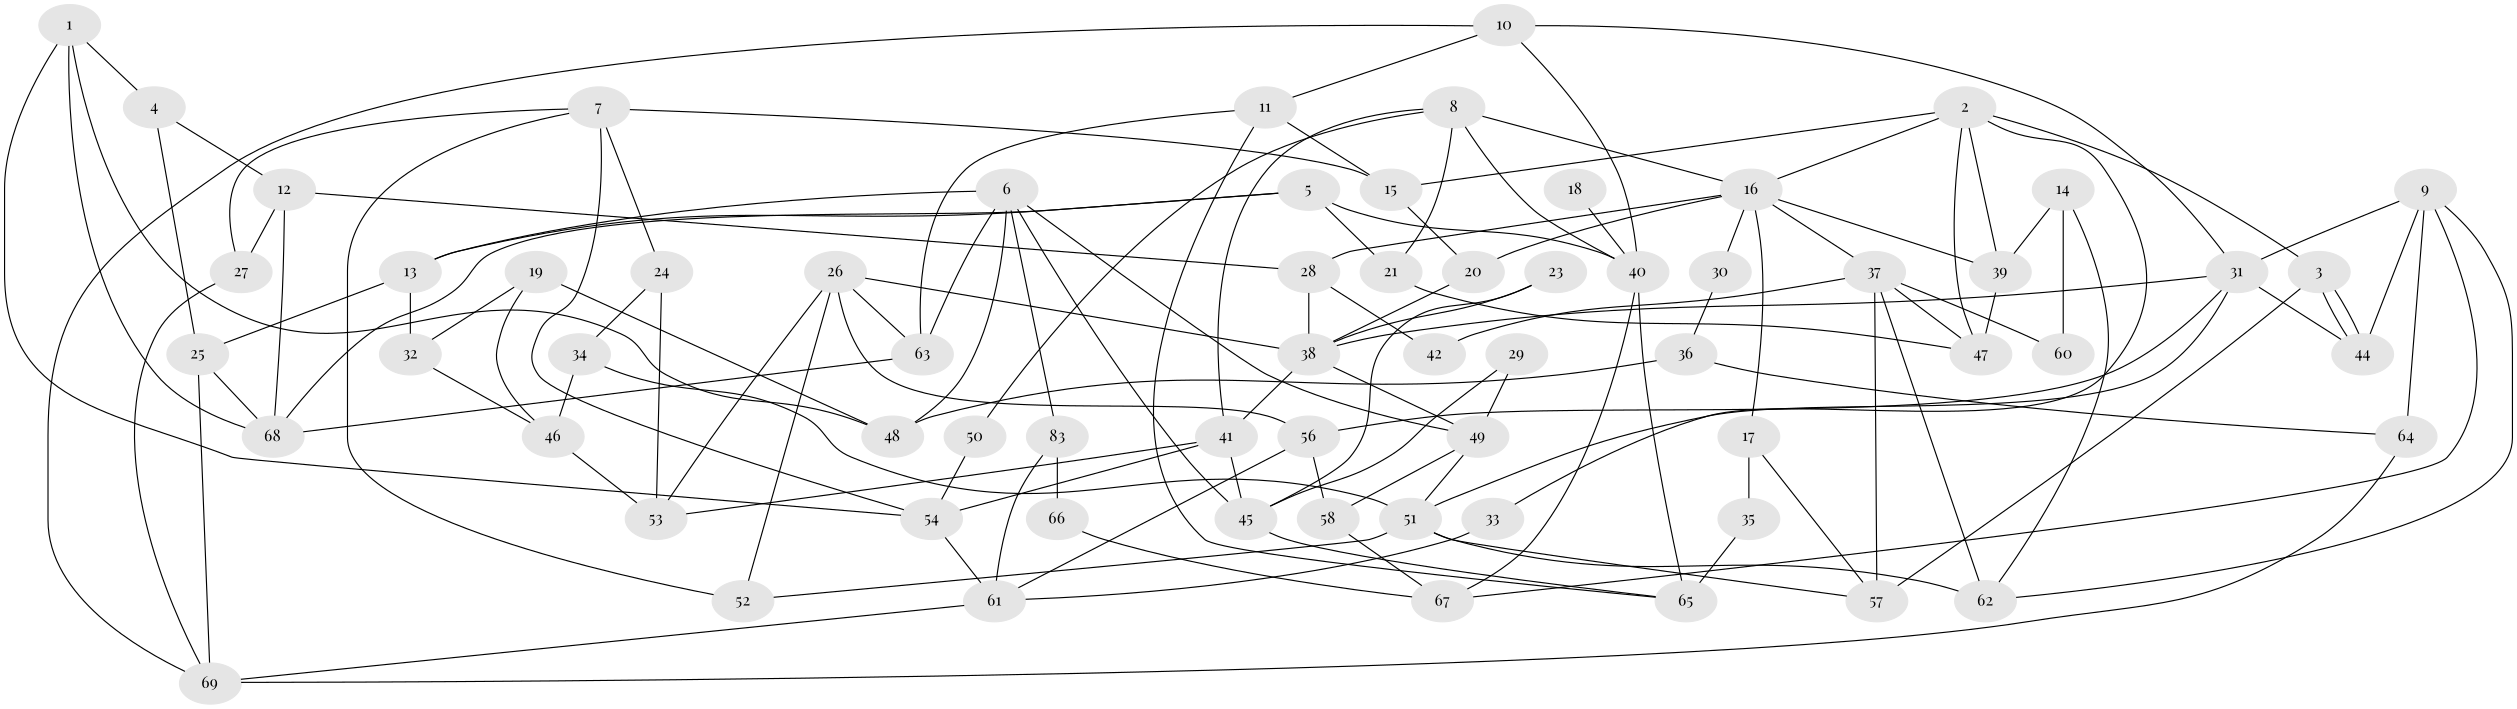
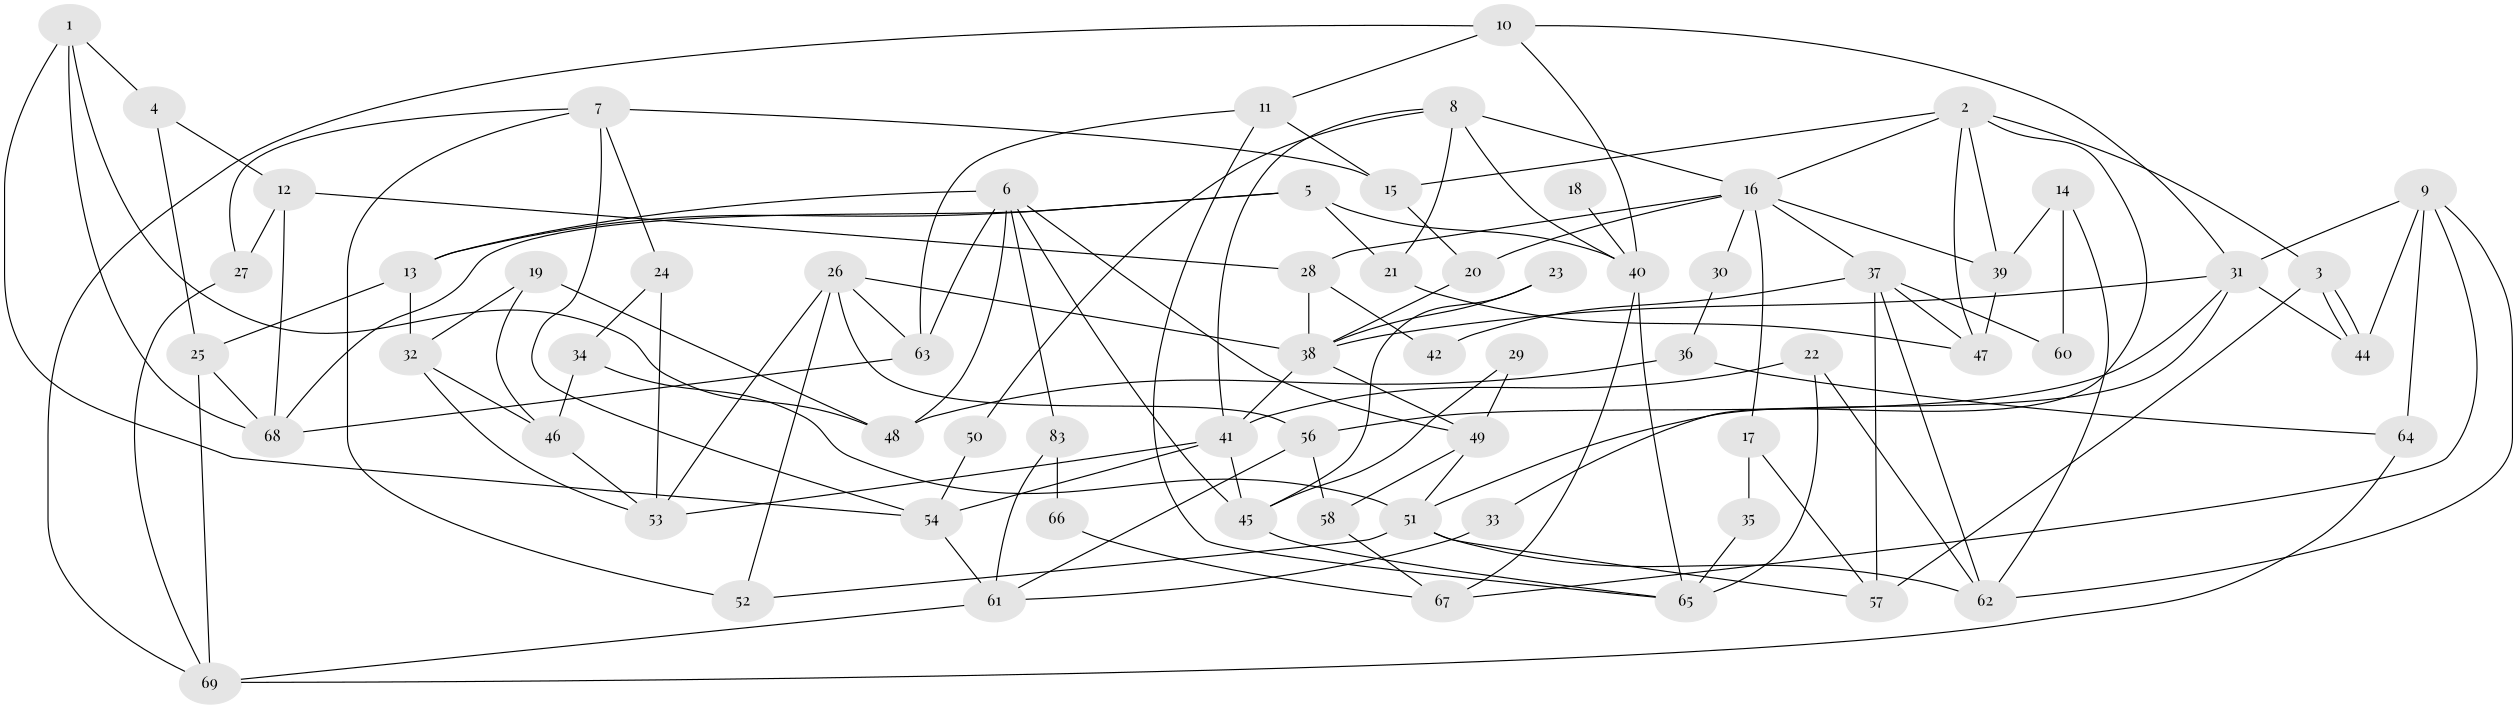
node "22": added
edge "32" -- "53": added
